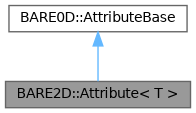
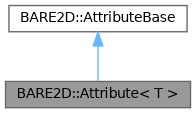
node "BARE0D::AttributeBase": label "BARE0D::AttributeBase" -> "BARE2D::AttributeBase"
